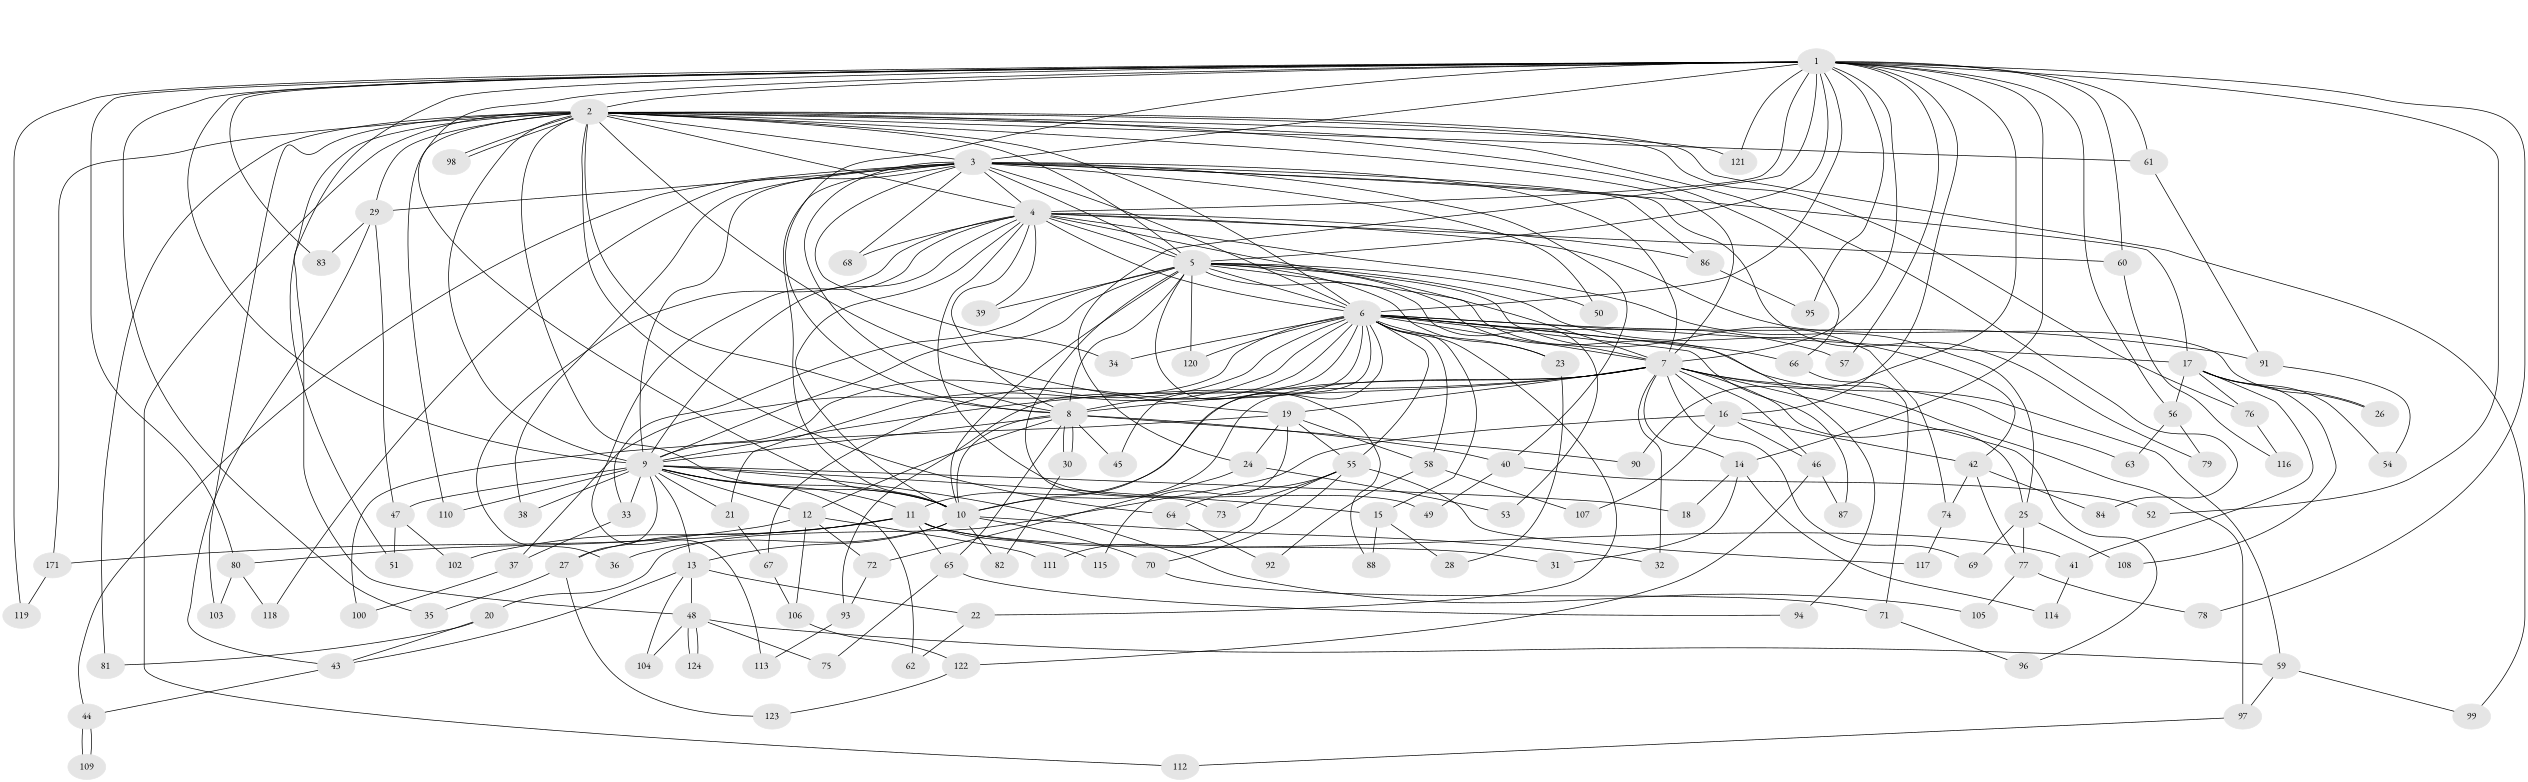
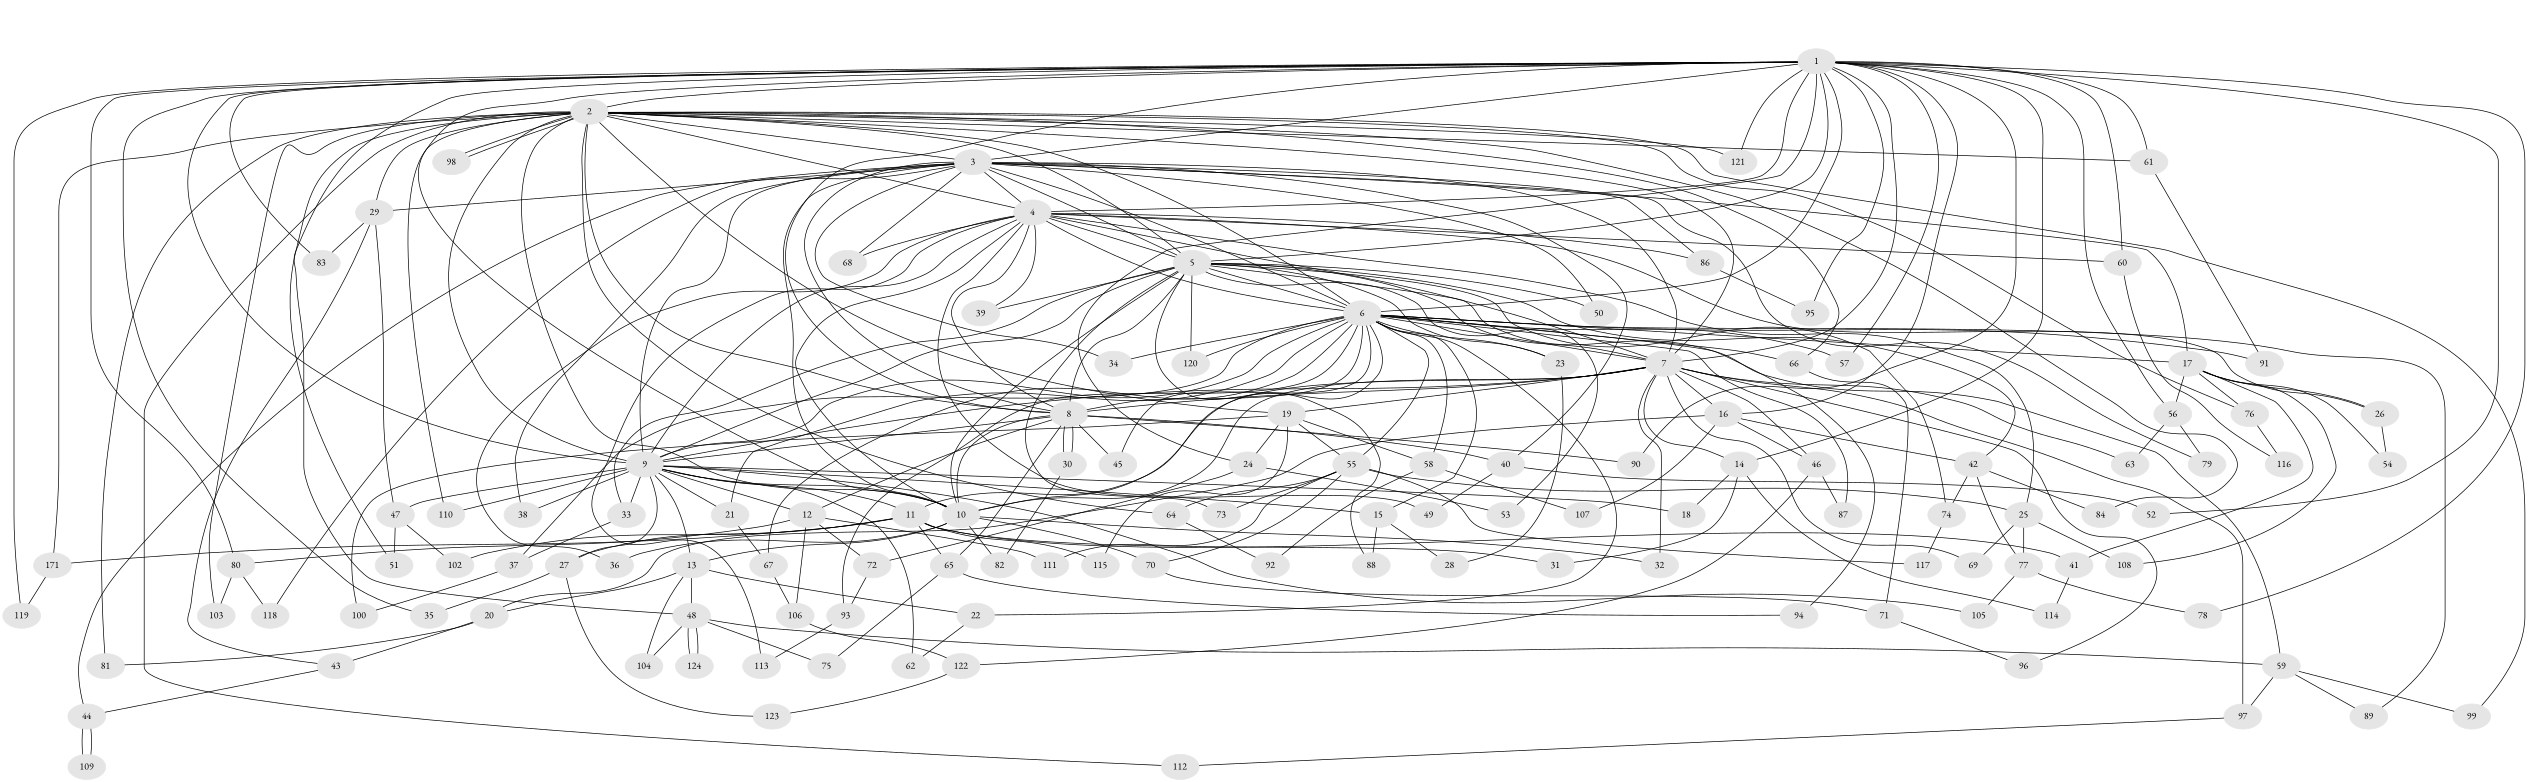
edge "91" -- "54": now "26" -- "54"
edge "7" -- "25": now "55" -- "25"
edge "13" -- "43": now "13" -- "20"
node "89": added
